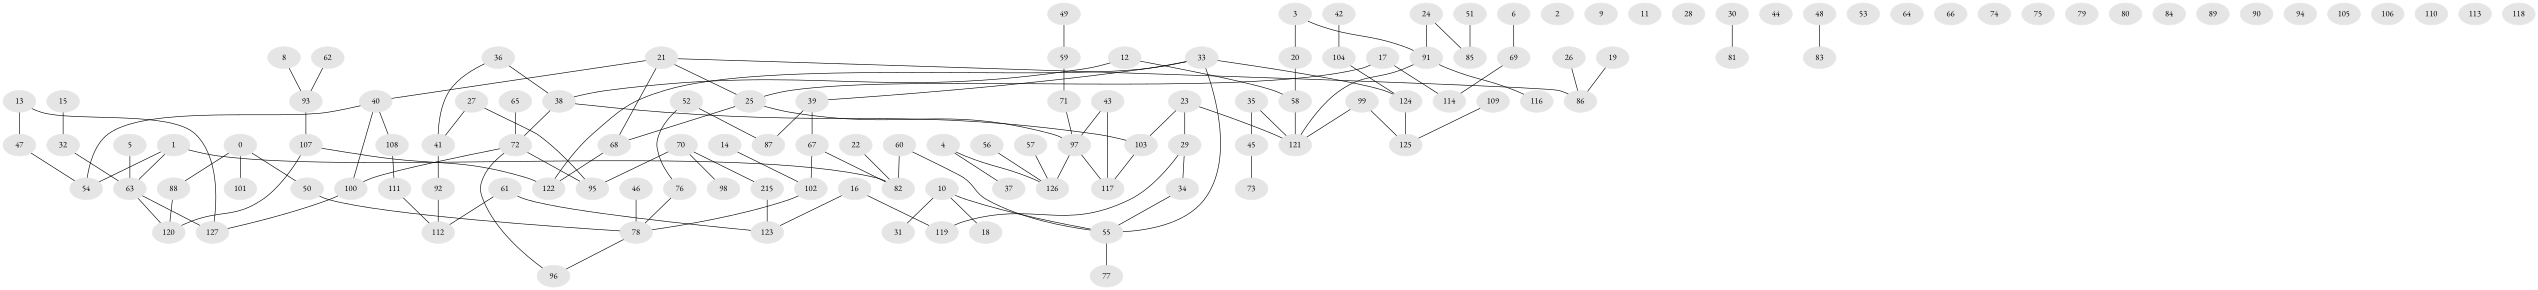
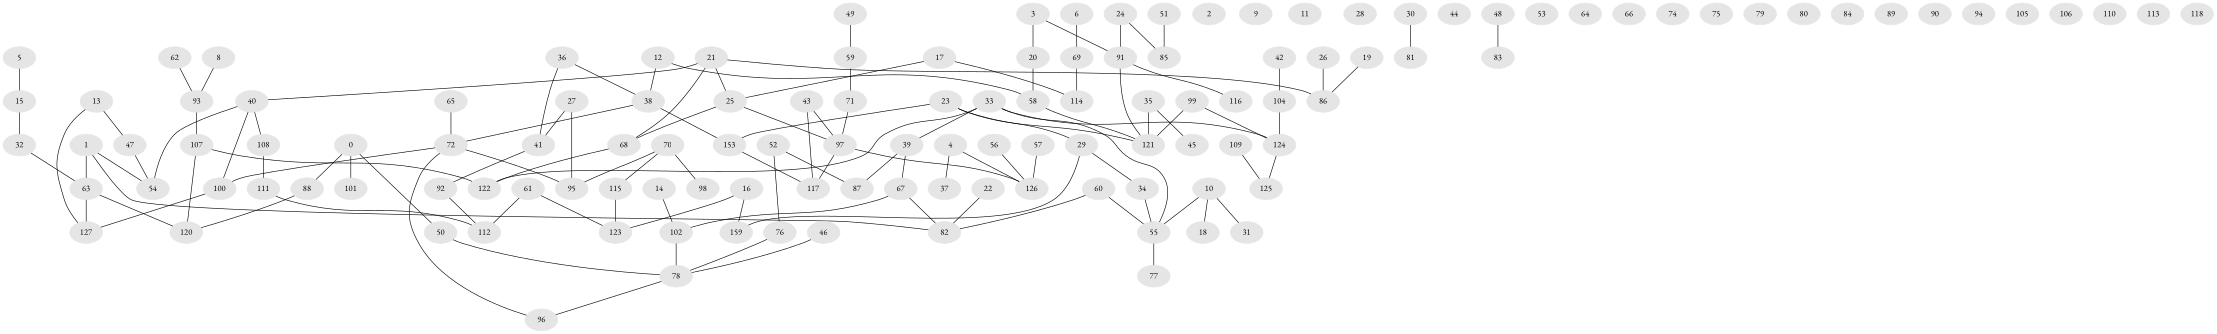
edge "99" -- "125": now "99" -- "124"
node "103": label "103" -> "153"
edge "5" -- "63": now "5" -- "15"
node "215": label "215" -> "115"
node "73": removed
node "119": label "119" -> "159"
